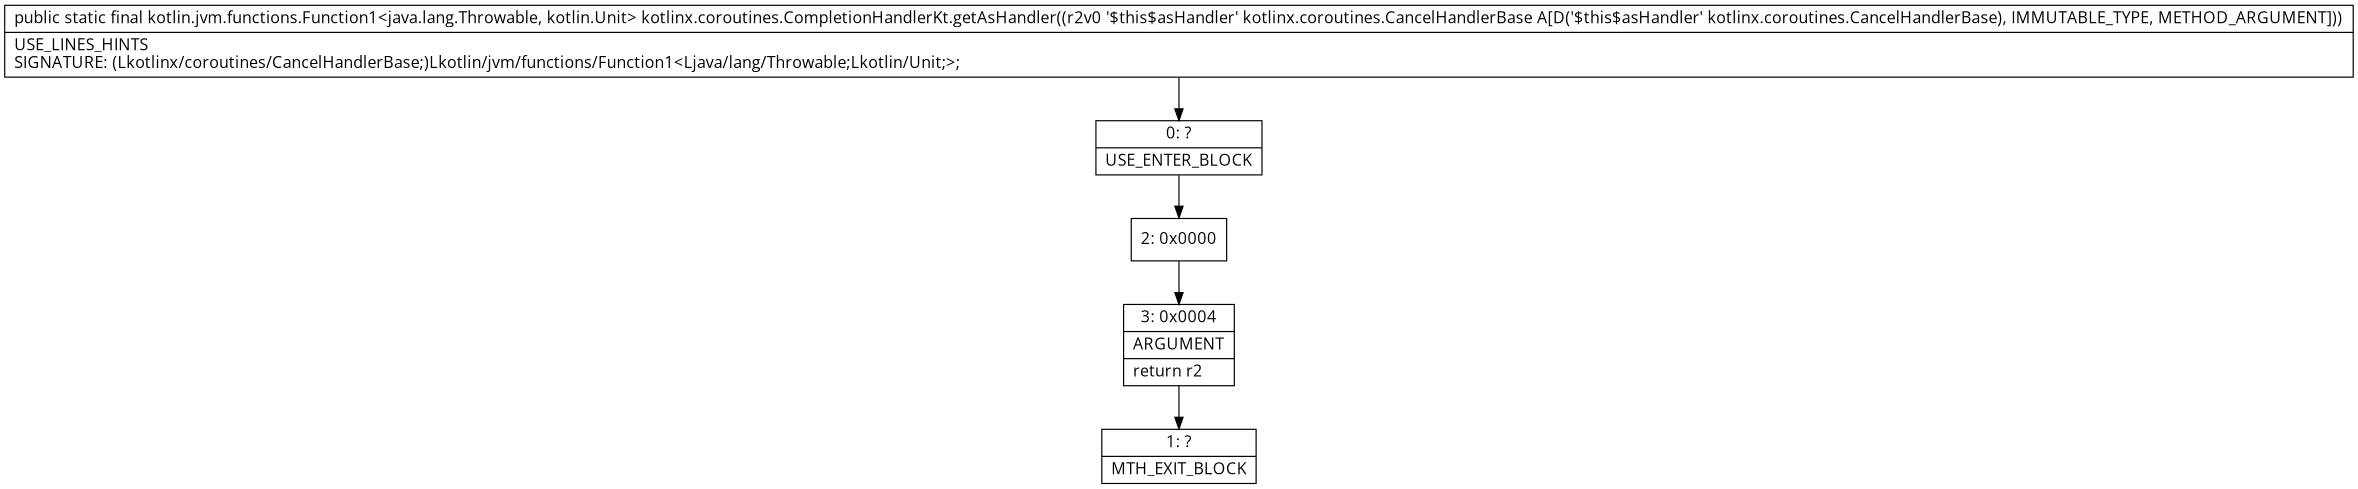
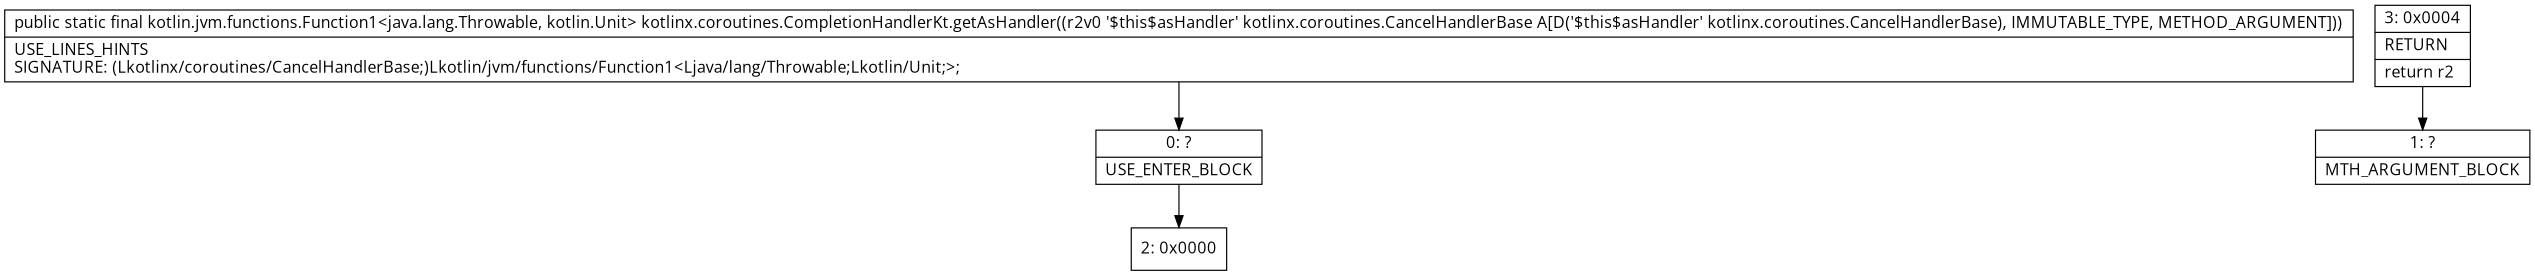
edge "2: 0x0000" -> "3: 0x0004": removed
node "3: 0x0004": text "ARGUMENT" -> "RETURN"
node "1: ?": text "MTH_EXIT_BLOCK" -> "MTH_ARGUMENT_BLOCK"
